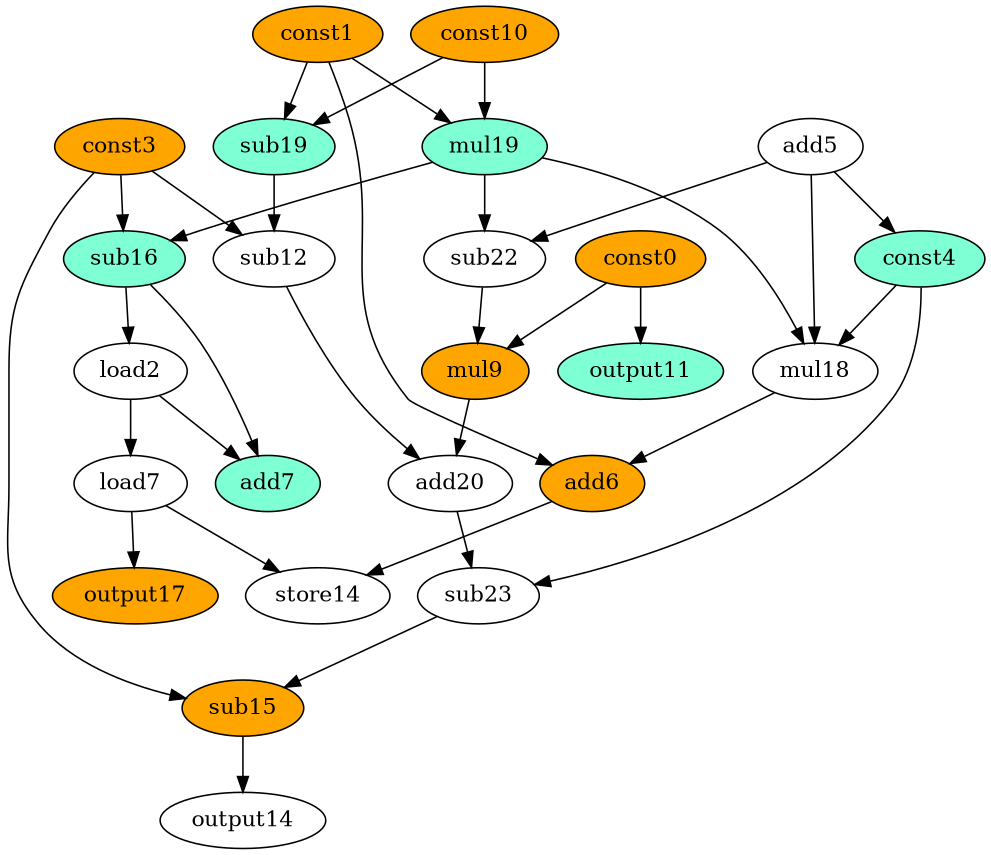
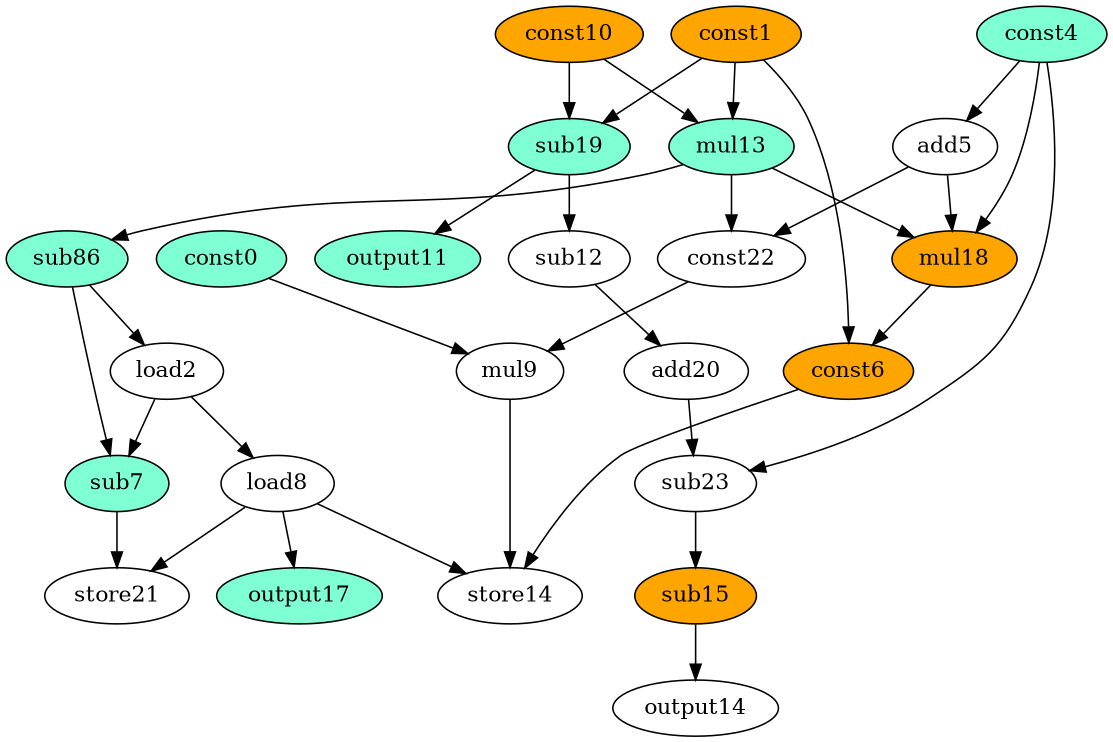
node "const3": removed
node "mul19": label "mul19" -> "mul13"
edge "add5" -> "const4": reversed
node "sub16": label "sub16" -> "sub86"
node "sub22": label "sub22" -> "const22"
node "const0": fillcolor orange -> aquamarine
edge "const0" -> "output11": now "sub19" -> "output11"
node "mul9": fillcolor orange -> white
node "mul18": fillcolor white -> orange
edge "mul9" -> "add20": now "mul9" -> "store14"
node "load7": label "load7" -> "load8"
node "add7": label "add7" -> "sub7"
node "add6": label "add6" -> "const6"
node "store21": added
node "output17": fillcolor orange -> aquamarine
